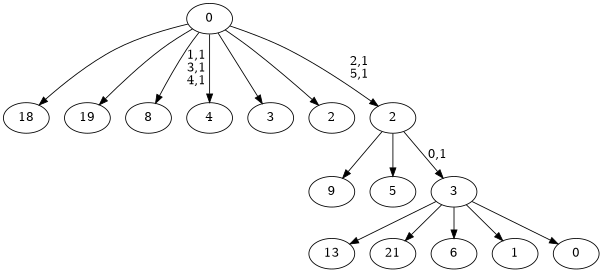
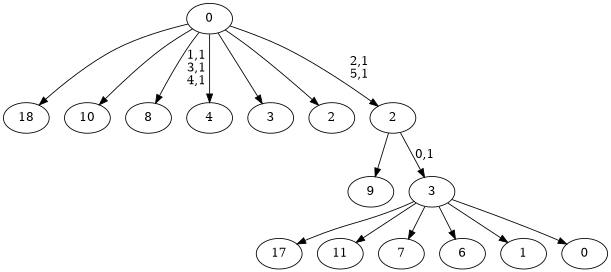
node "19": label "19" -> "10"
node "5": removed
node "13": label "13" -> "17"
node "21": label "21" -> "11"
node "7": added
